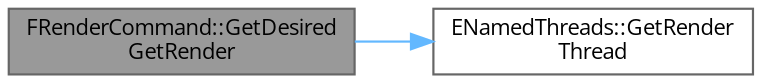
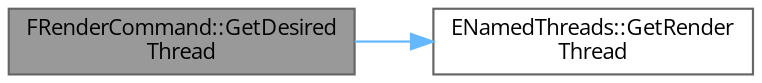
node "FRenderCommand::GetDesired GetRender": label "FRenderCommand::GetDesired GetRender" -> "FRenderCommand::GetDesired Thread"
